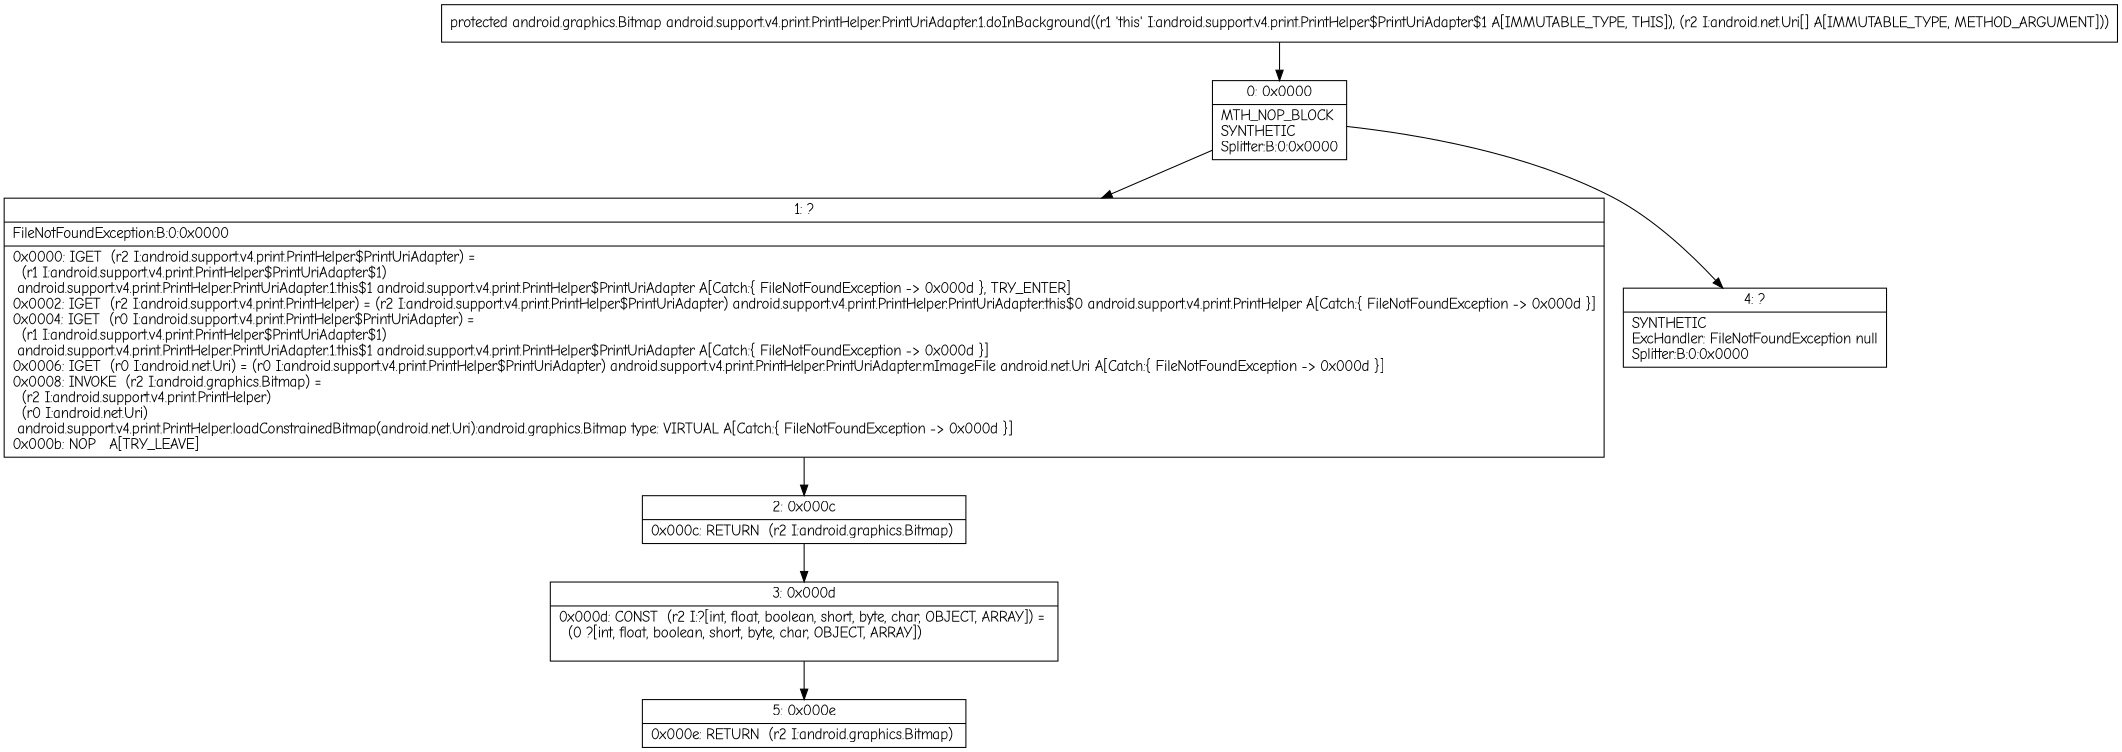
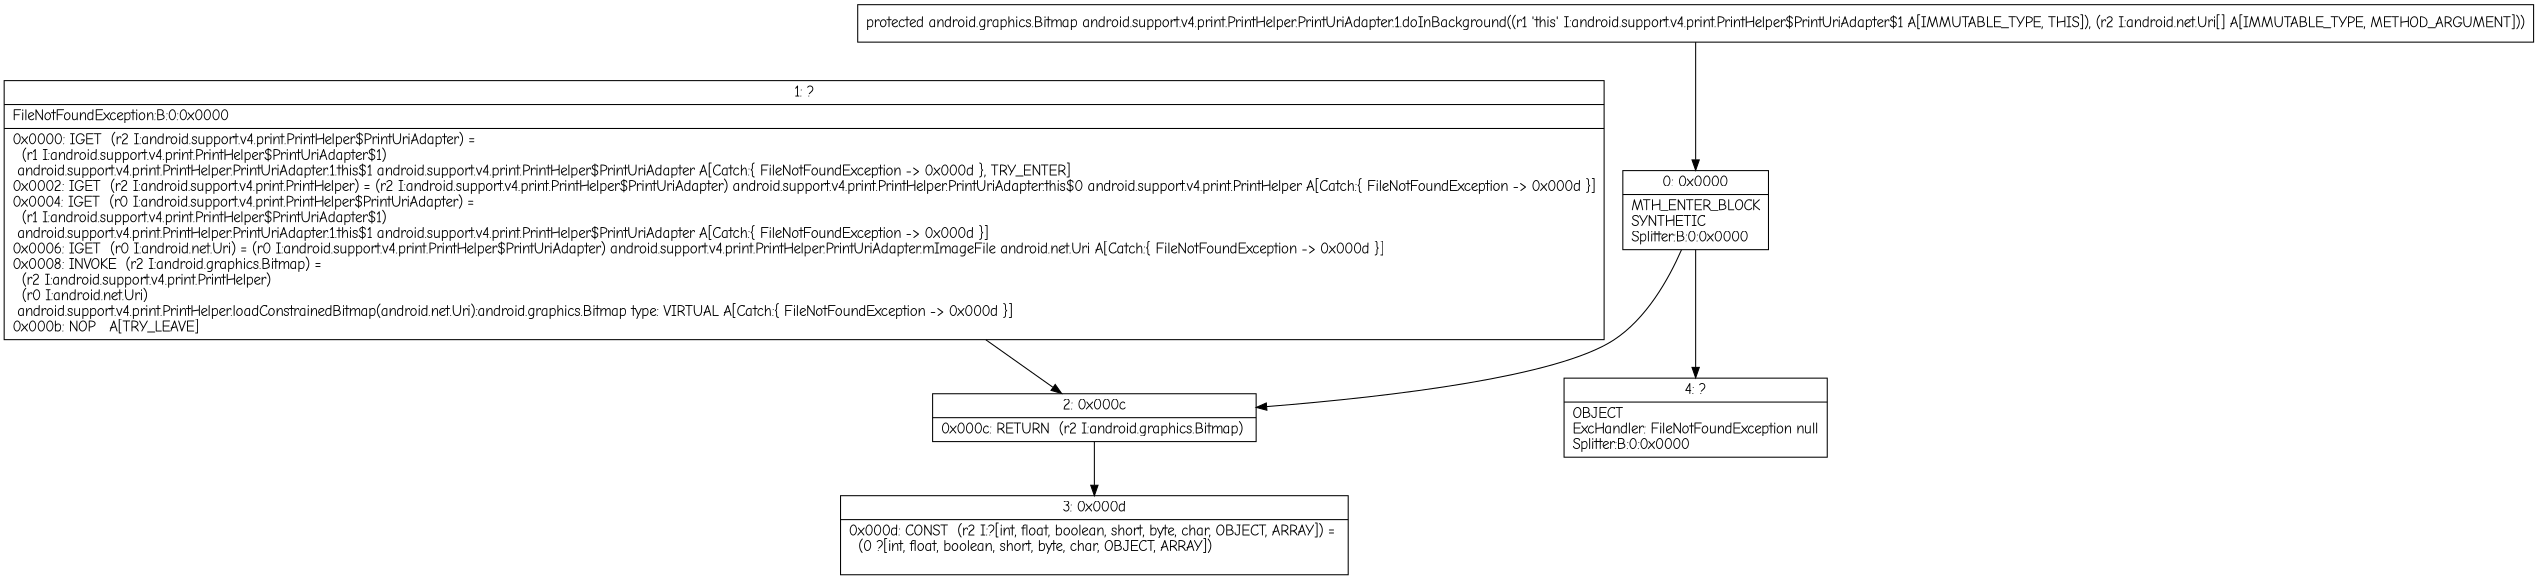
node "0: 0x0000": text "MTH_NOP_BLOCK" -> "MTH_ENTER_BLOCK"
edge "0: 0x0000" -> "1: ?": now "0: 0x0000" -> "2: 0x000c"
node "4: ?": text "SYNTHETIC" -> "OBJECT"
node "5: 0x000e": removed
